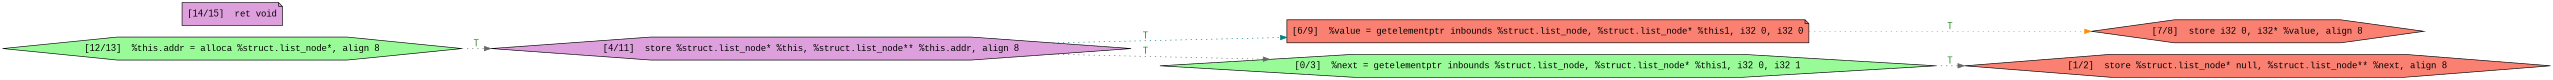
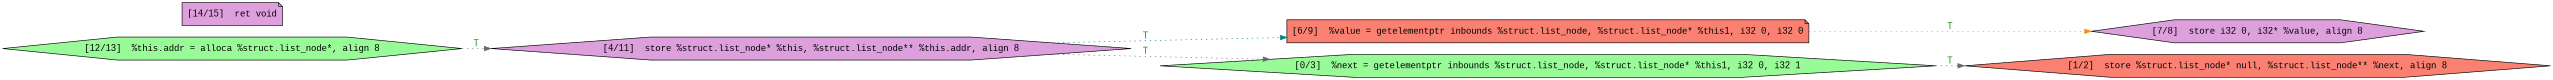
node "[7/8]  store i32 0, i32* %value, align 8": fillcolor salmon -> plum
